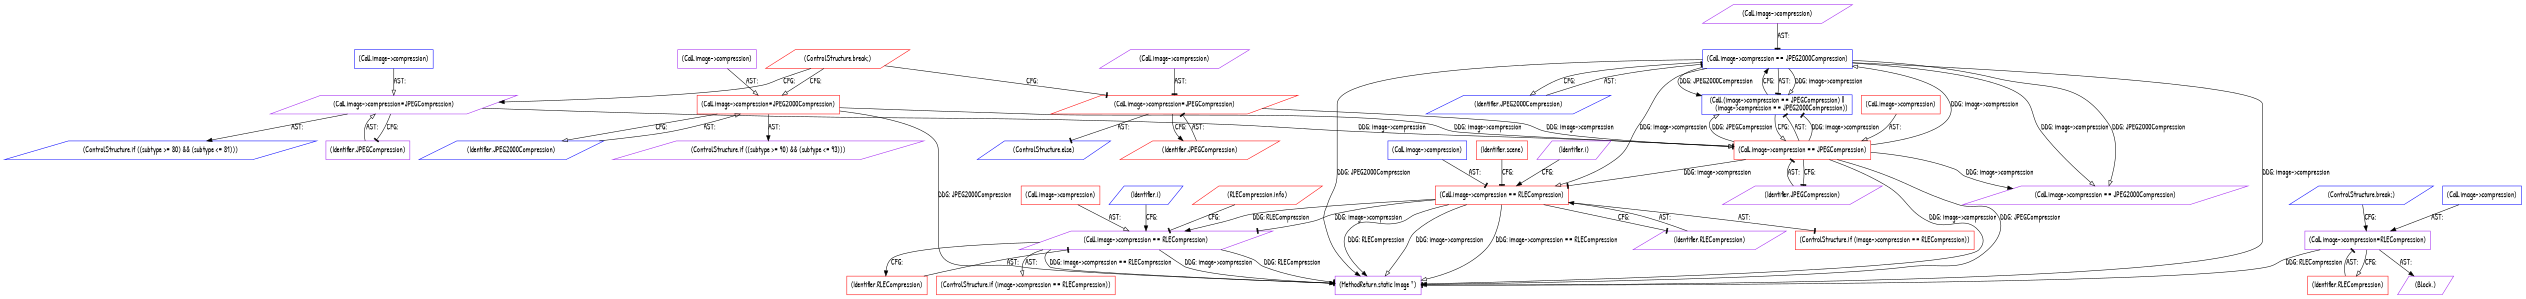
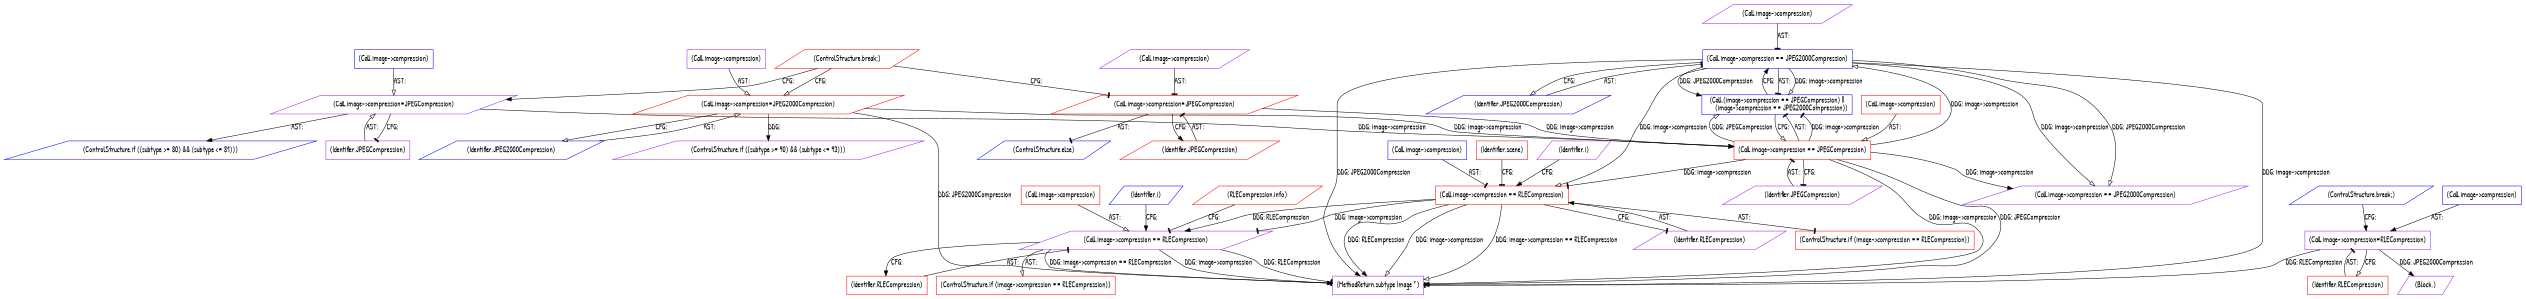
node "(Call,image->compression=JPEG2000Compression)": shape box -> parallelogram
edge "(Call,image->compression=JPEG2000Compression)" -> "(Call,image->compression == JPEGCompression)": arrowhead tee -> normal
edge "(Call,image->compression=JPEG2000Compression)" -> "(ControlStructure,if ((subtype >= 90) && (subtype <= 93)))": label "AST: " -> "DDG: "
edge "(Call,image->compression=RLECompression)" -> "(Block,)": label "AST: " -> "DDG: JPEG2000Compression"
node "(MethodReturn,static Image *)": label "(MethodReturn,static Image *)" -> "(MethodReturn,subtype Image *)"
